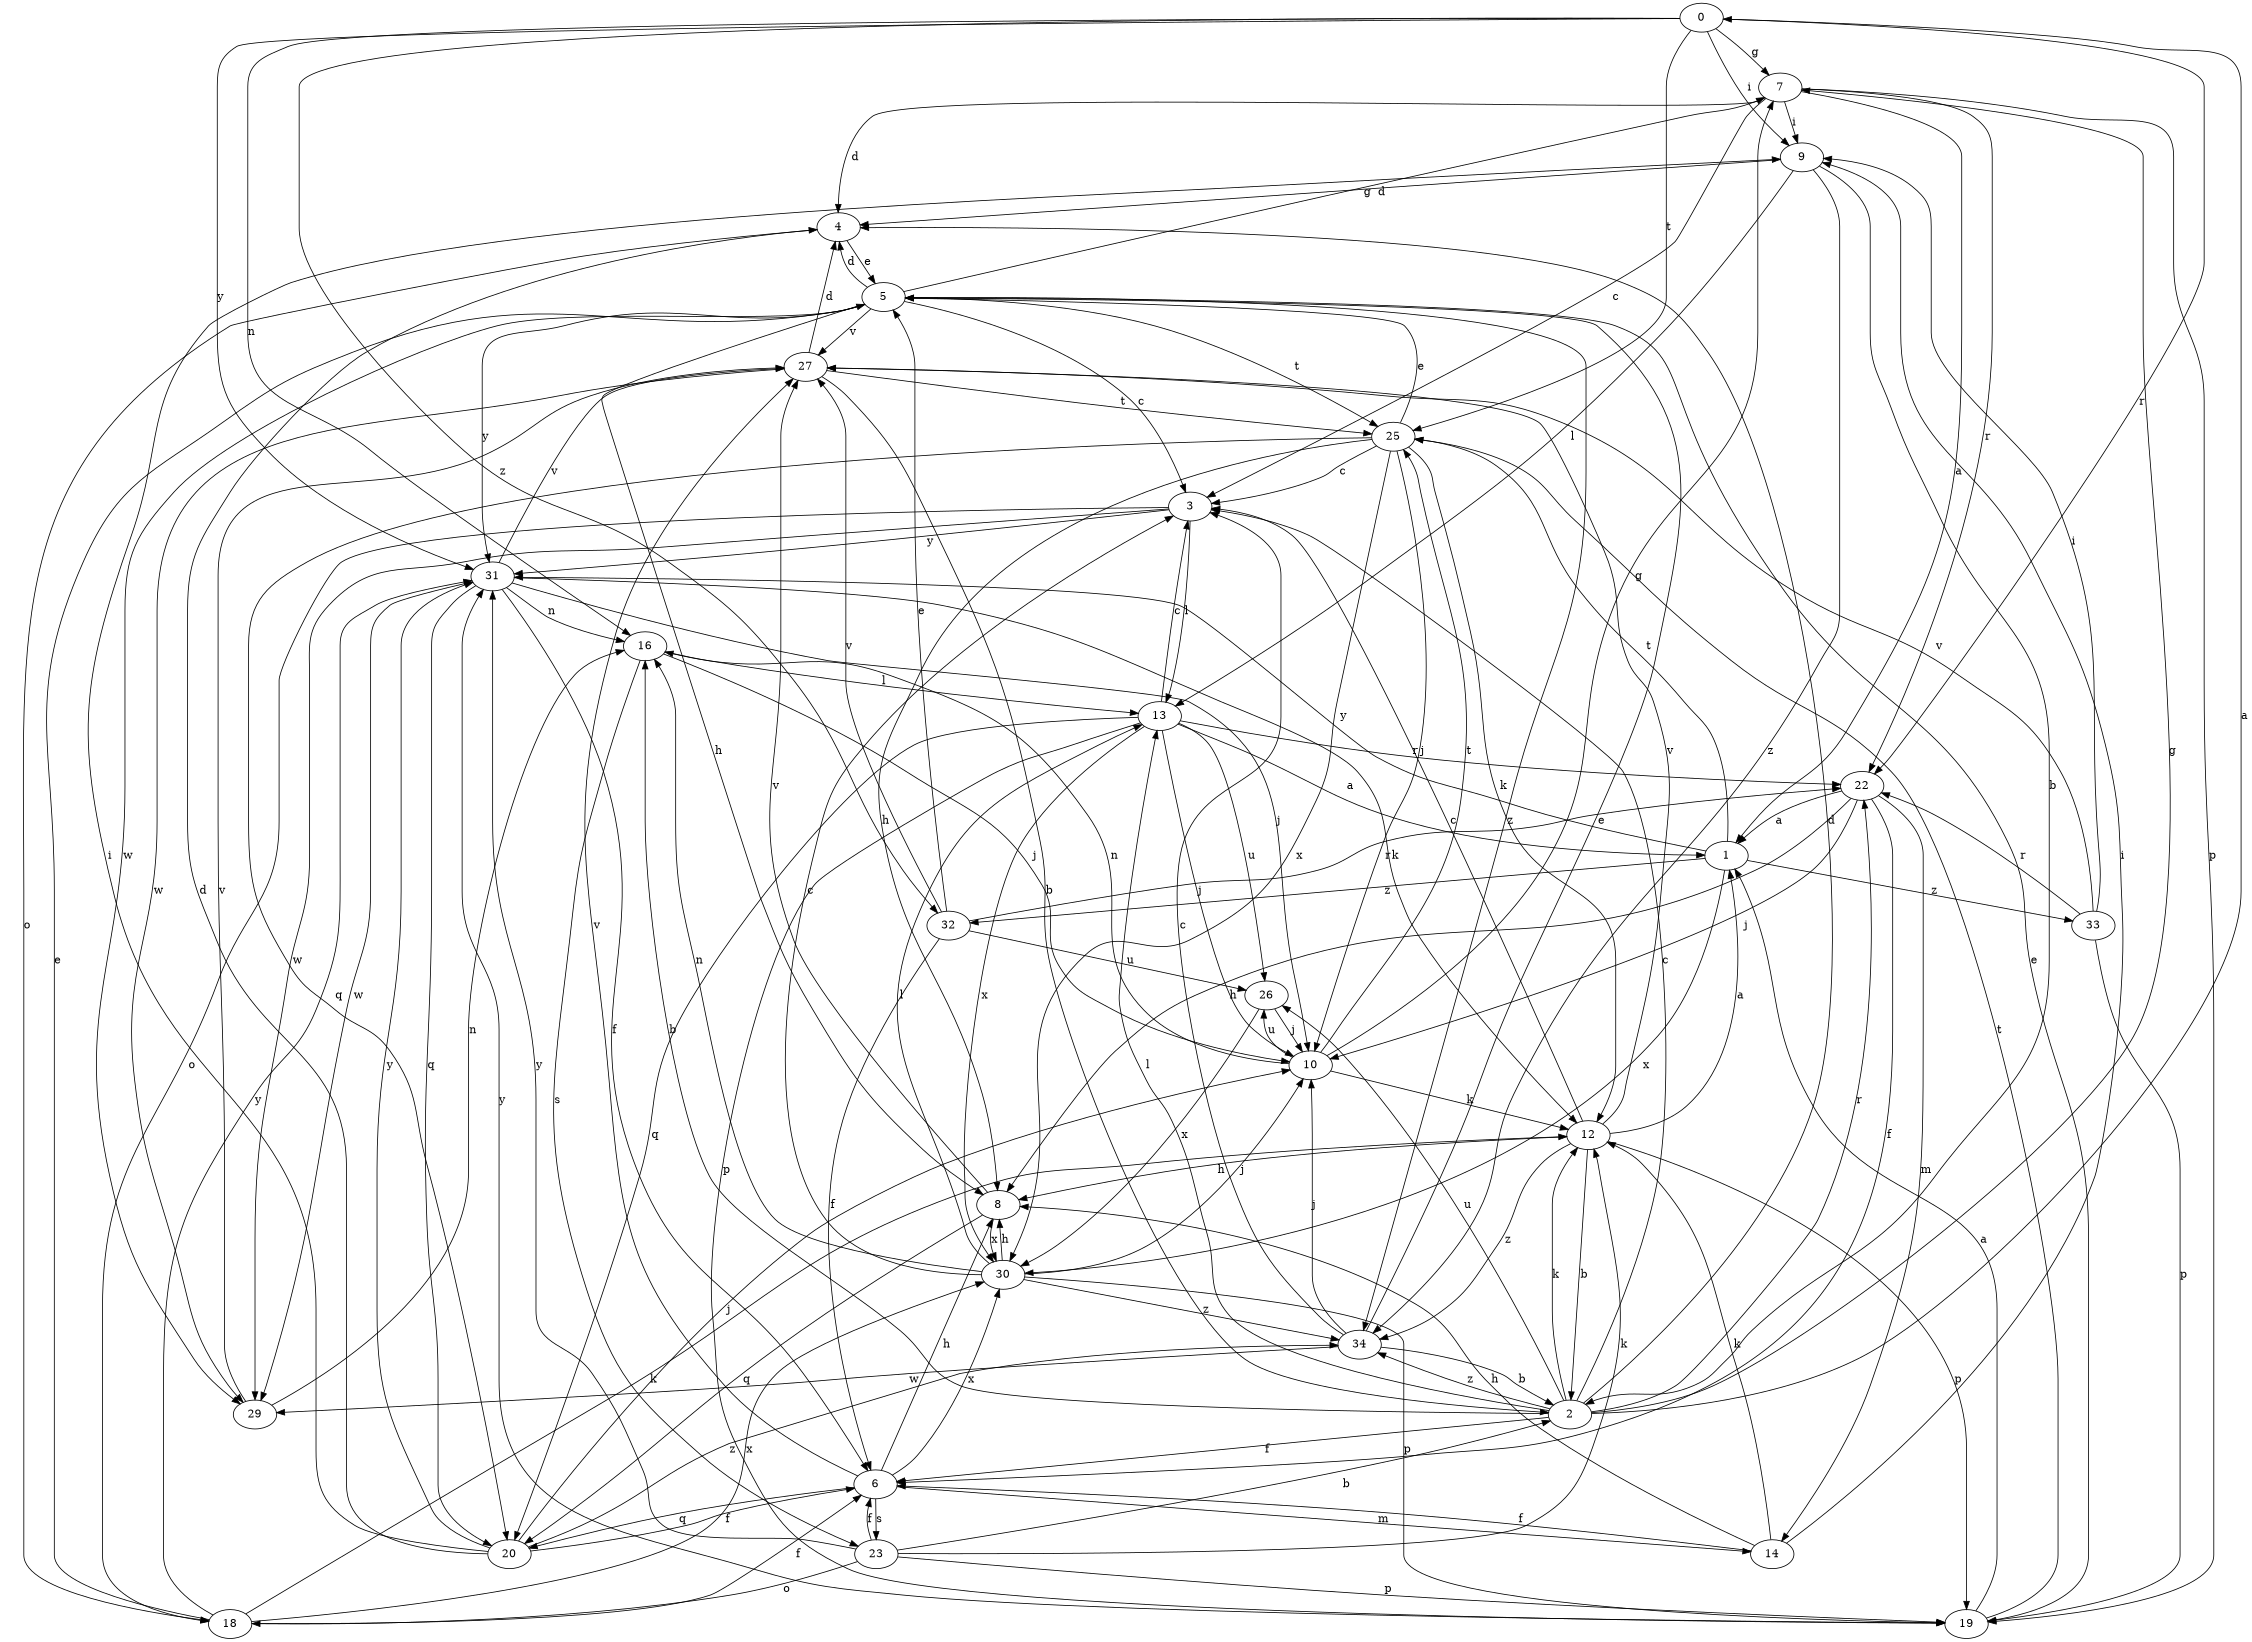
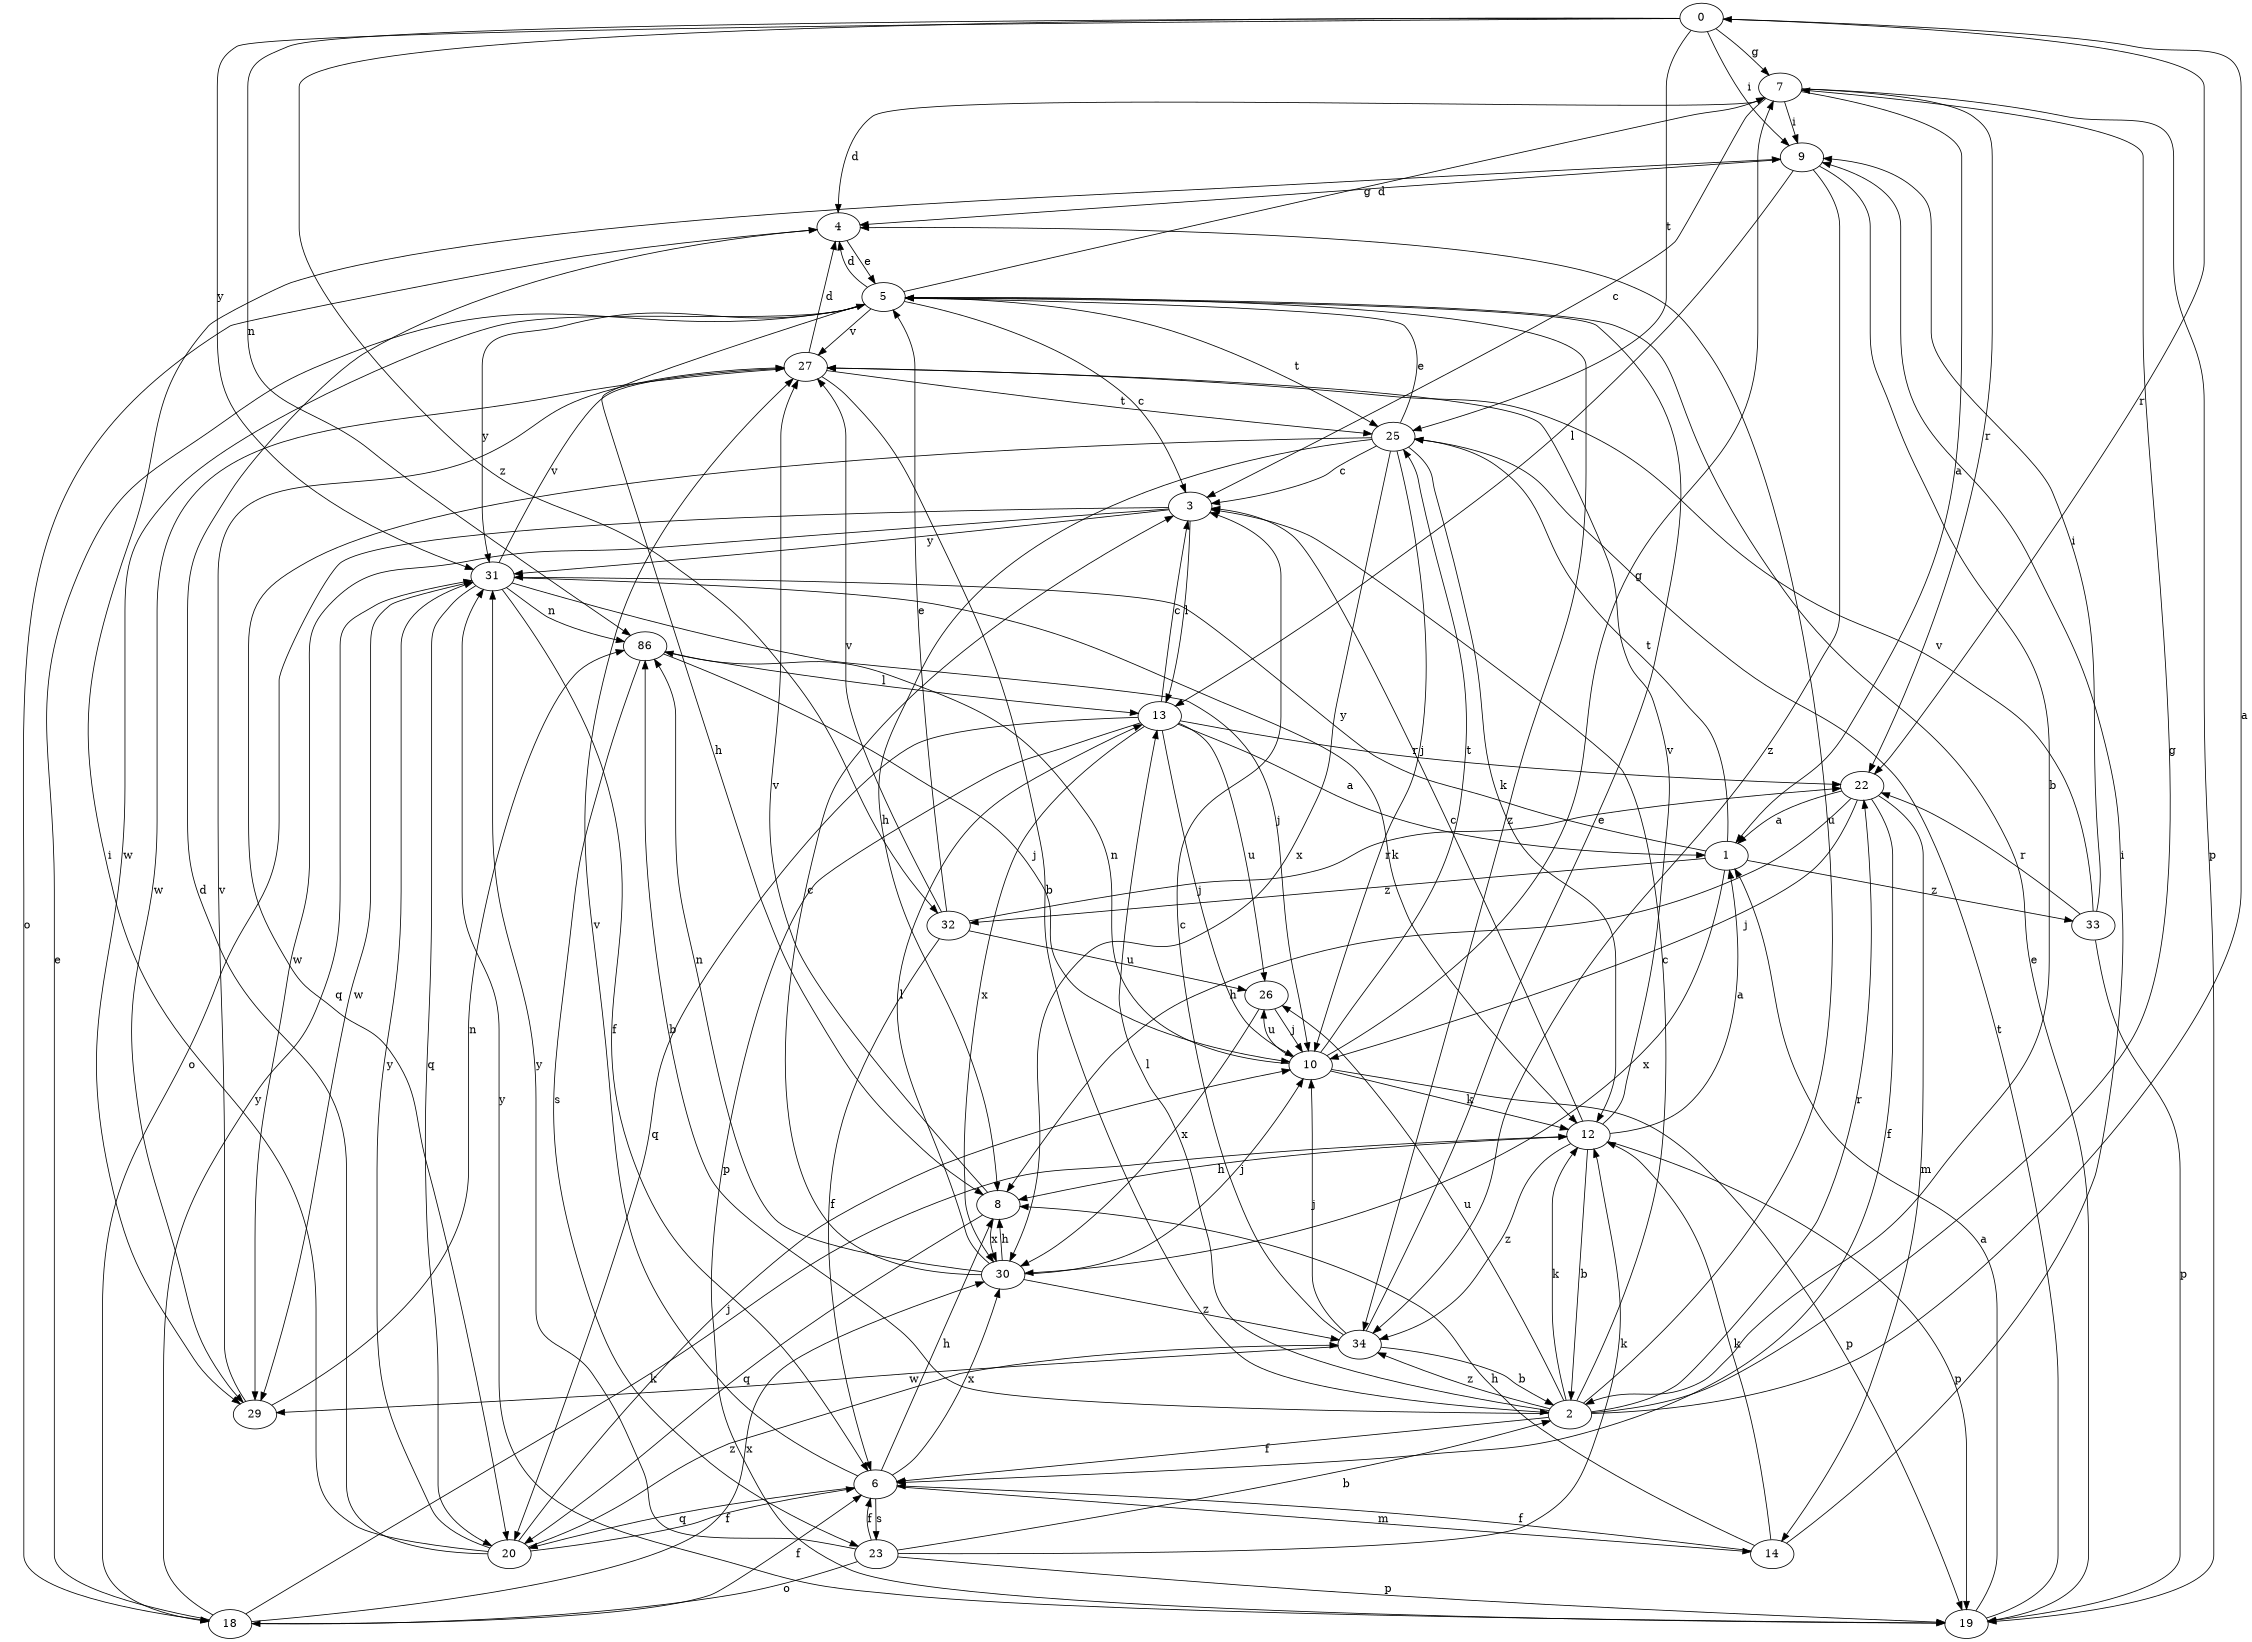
node "16": label "16" -> "86"
edge "2" -> "4": label "d" -> "u"
edge "30" -> "19": now "10" -> "19"
